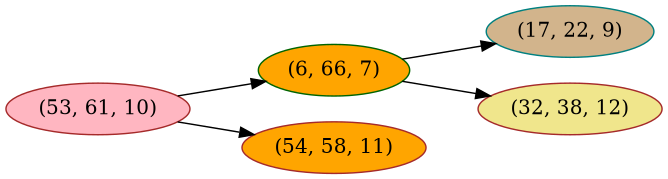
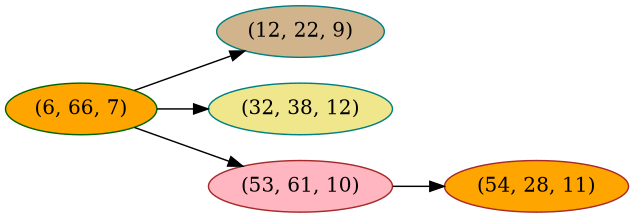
node "(17, 22, 9)": label "(17, 22, 9)" -> "(12, 22, 9)"
edge "(53, 61, 10)" -> "(6, 66, 7)": reversed
node "(32, 38, 12)": color brown -> teal
node "(54, 58, 11)": label "(54, 58, 11)" -> "(54, 28, 11)"
